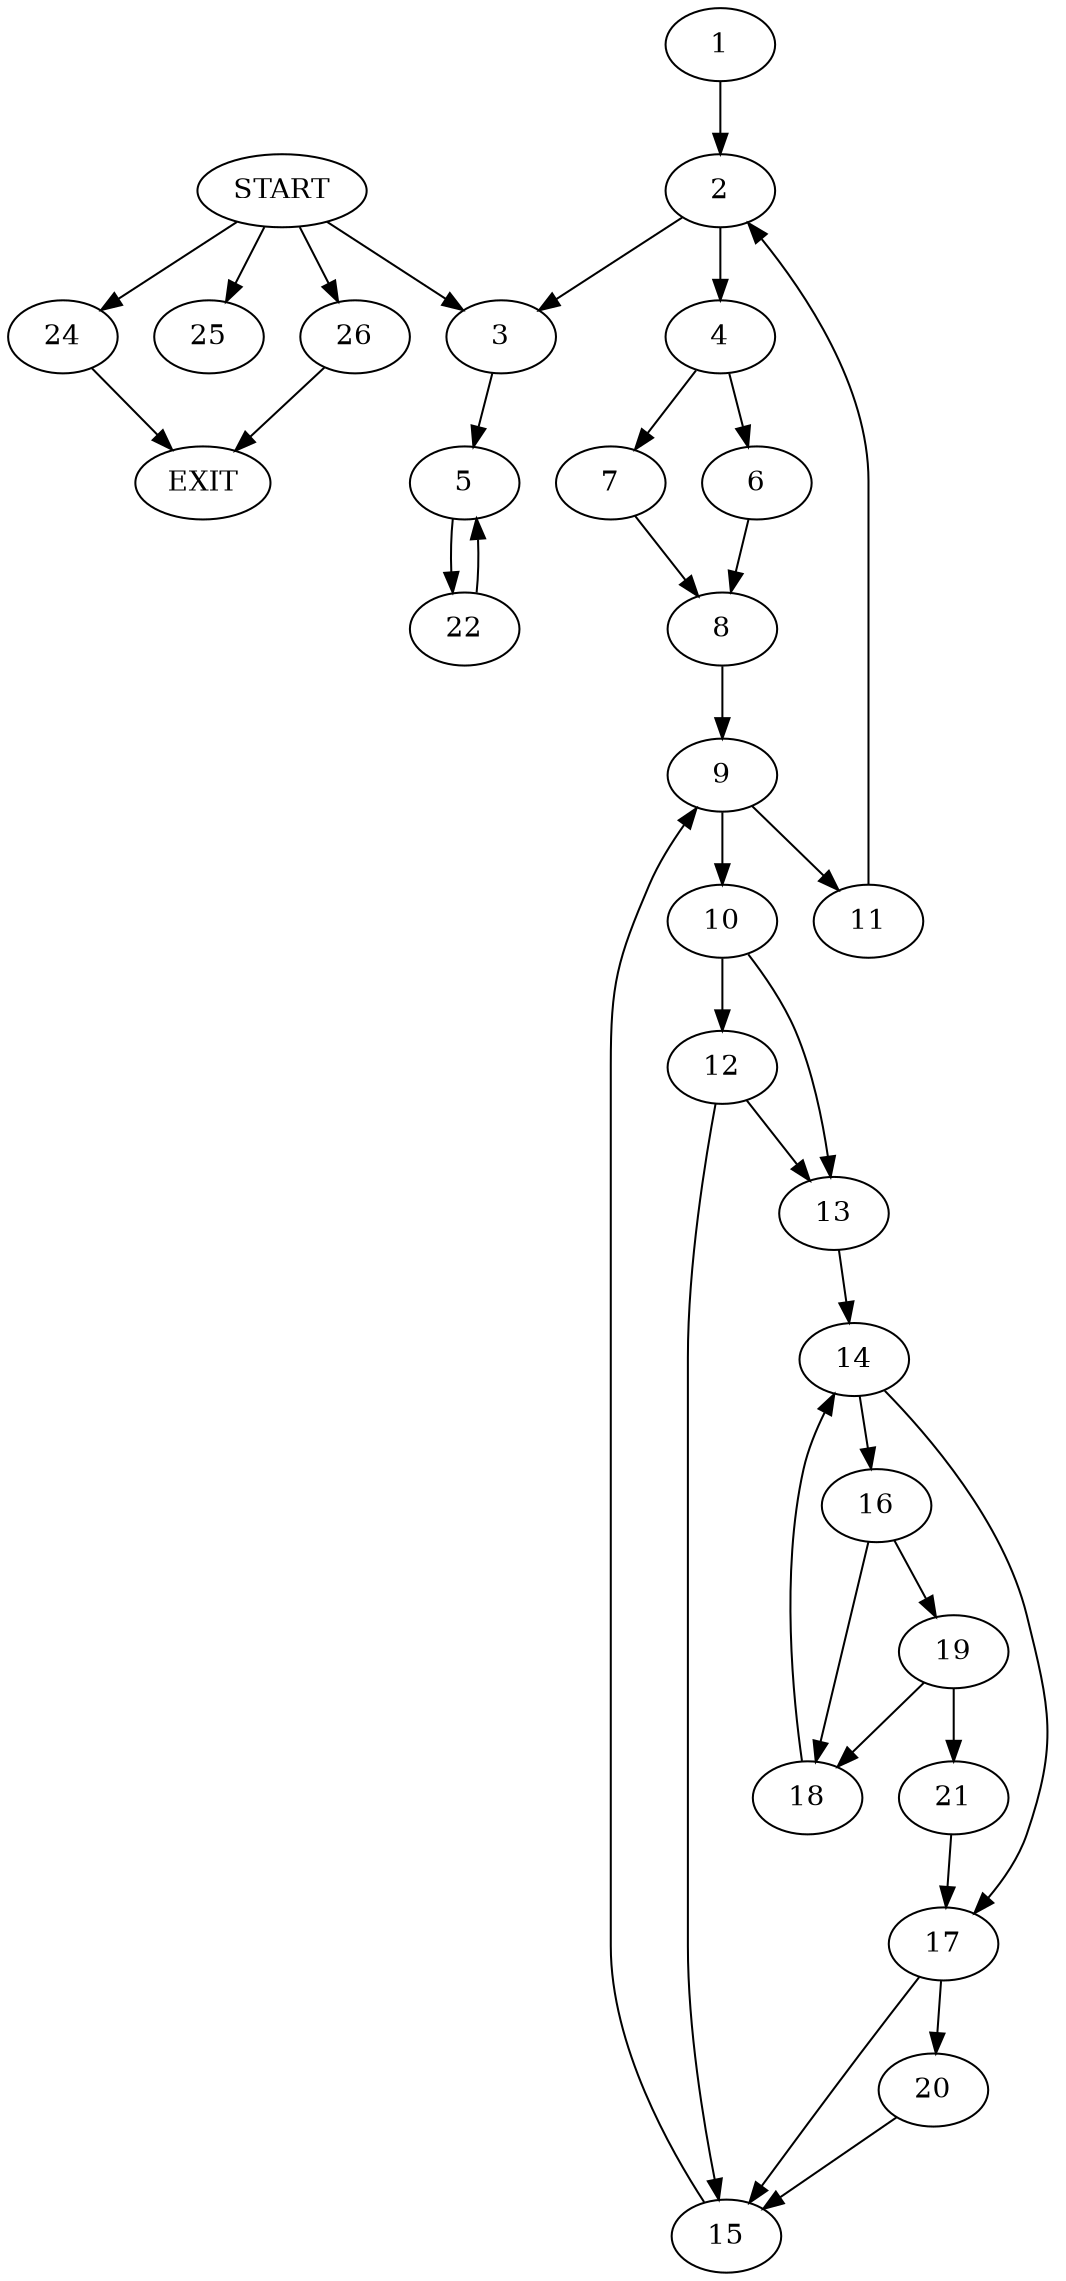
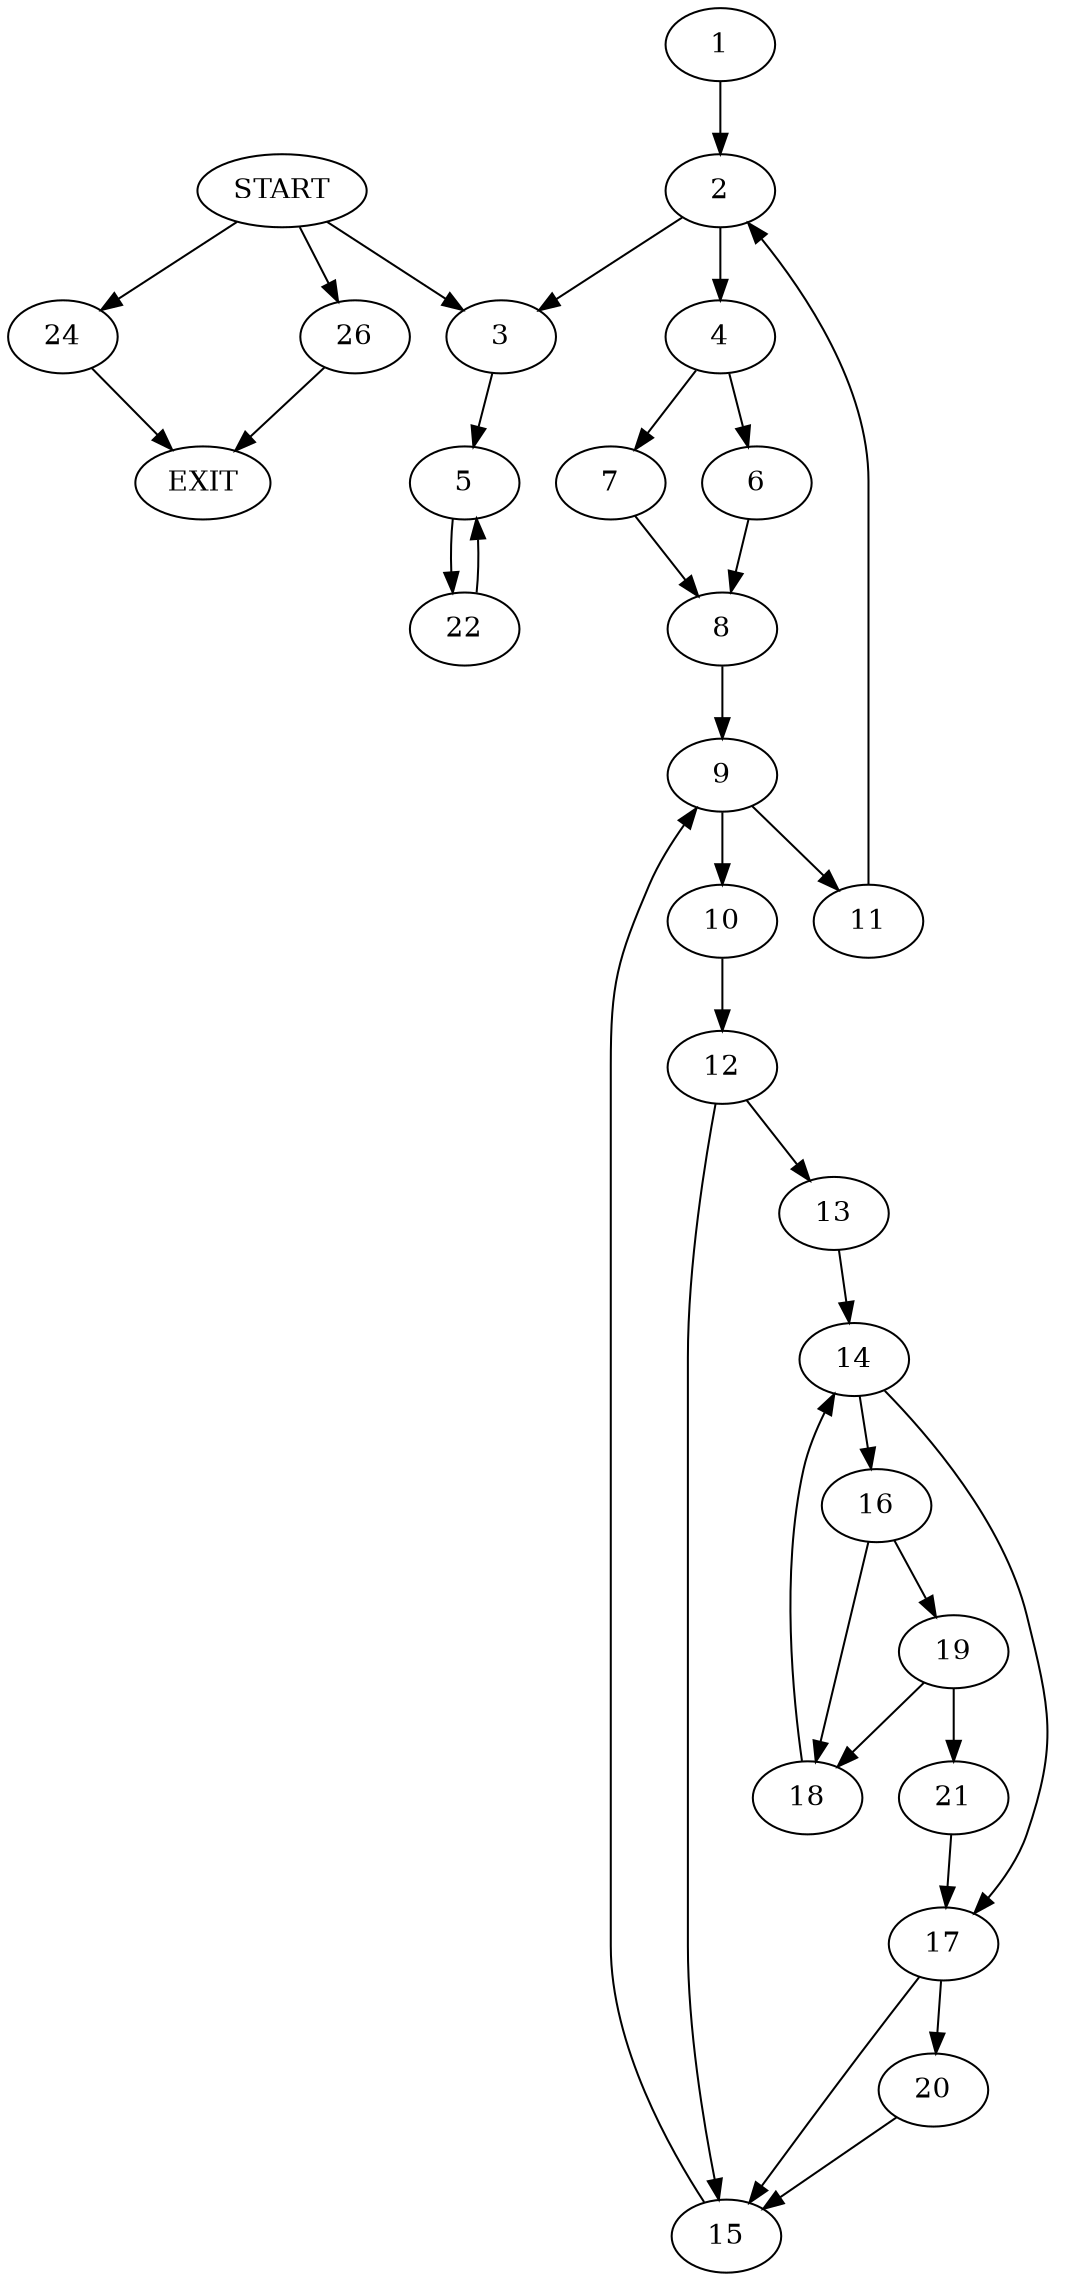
node "25": removed
edge "10" -> "13": removed
